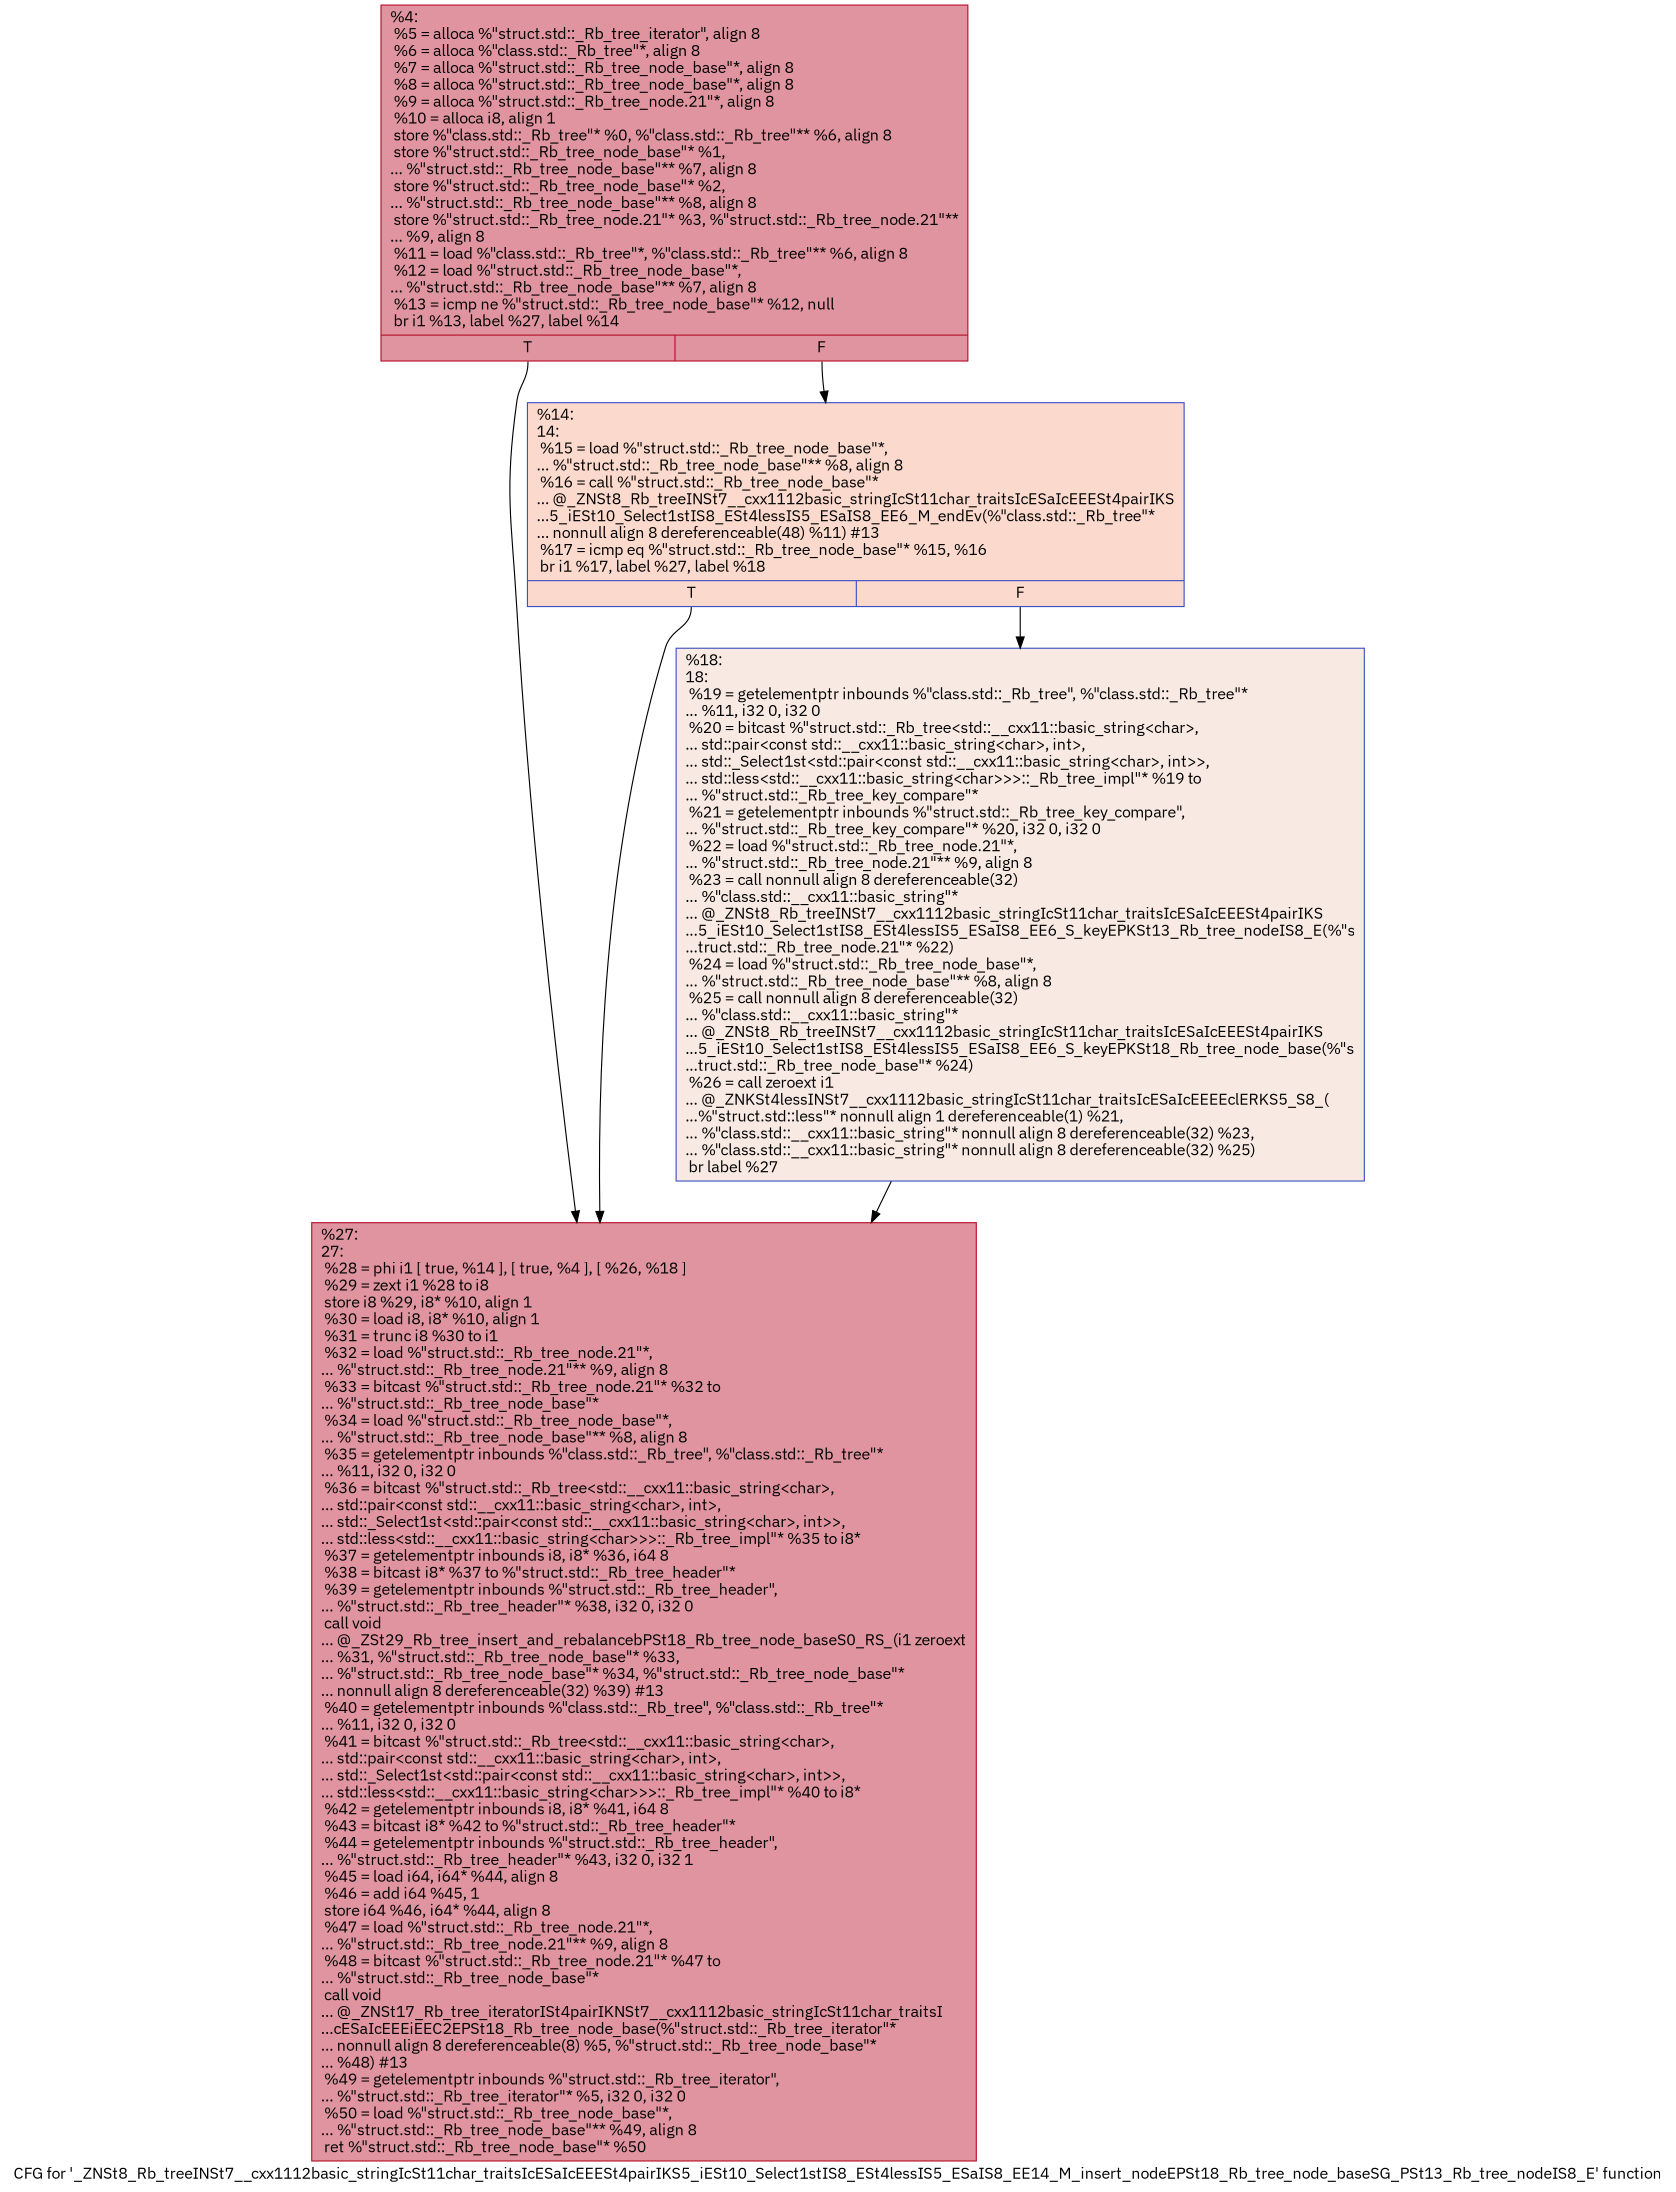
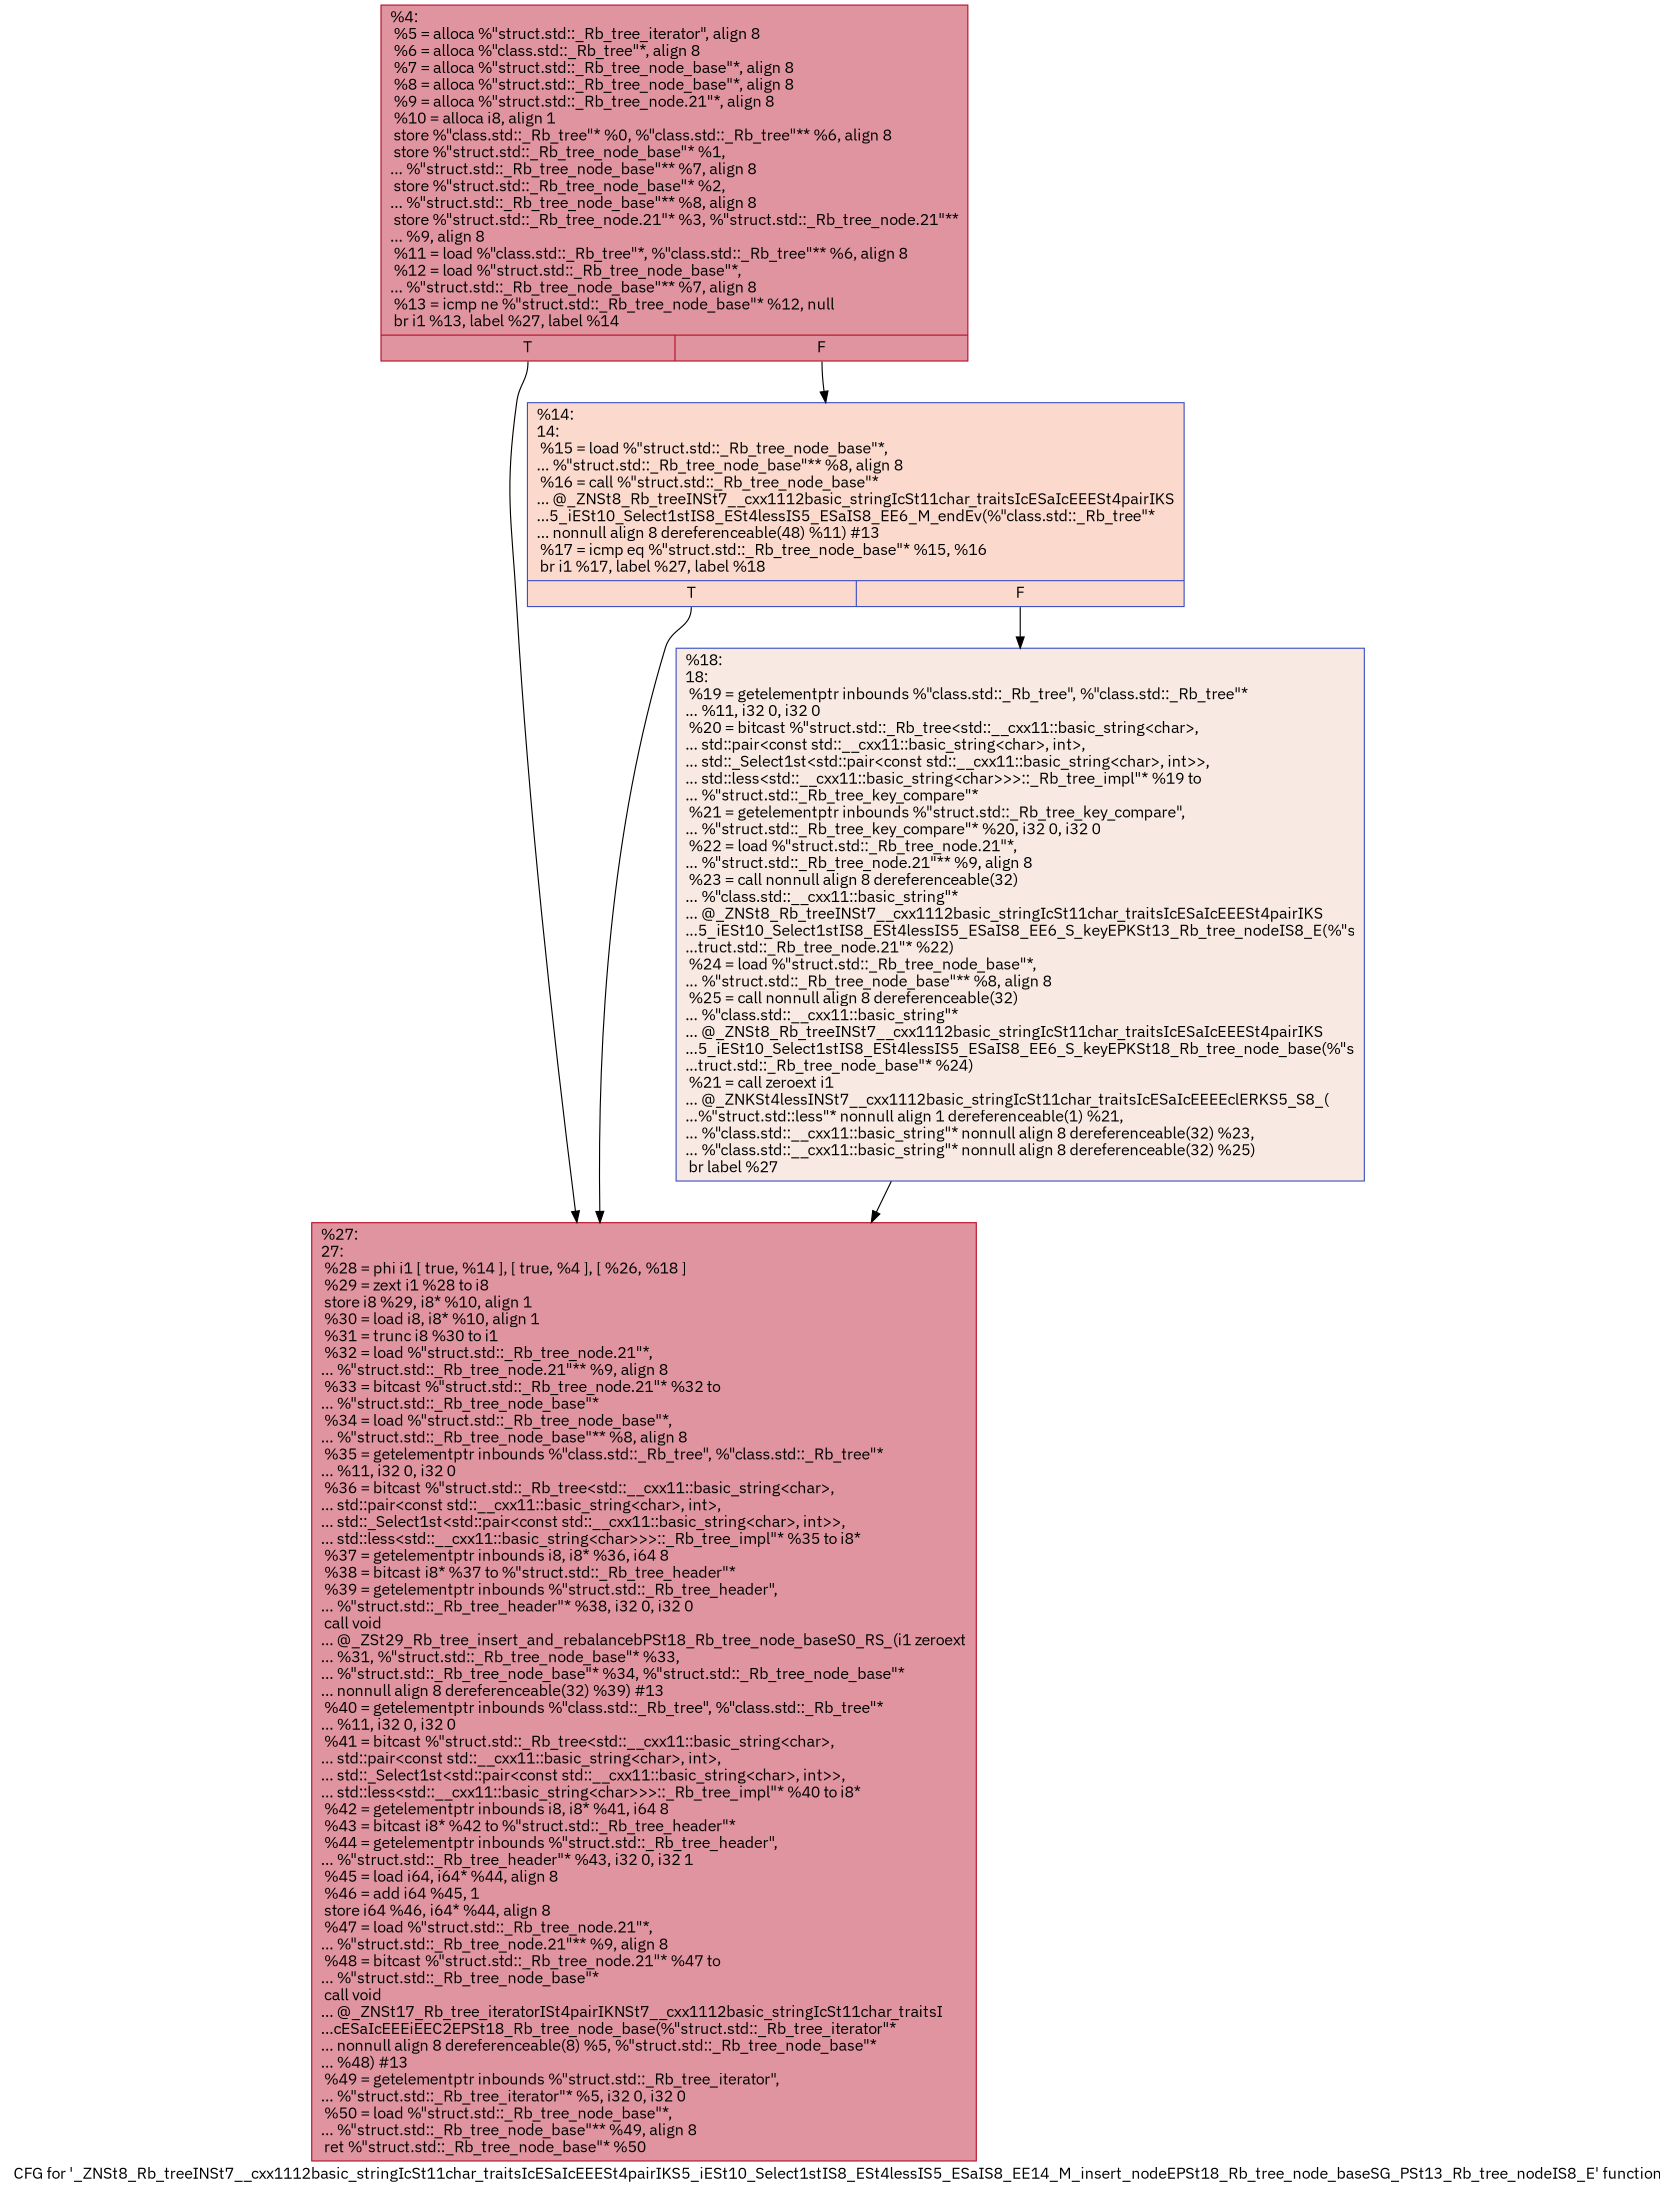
node "%18:": text "%26 = call zeroext i1" -> "%21 = call zeroext i1"
